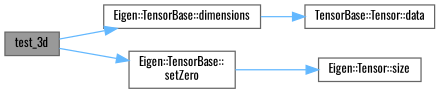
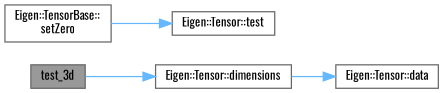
node "Eigen::TensorBase::dimensions": label "Eigen::TensorBase::dimensions" -> "Eigen::Tensor::dimensions"
node "TensorBase::Tensor::data": label "TensorBase::Tensor::data" -> "Eigen::Tensor::data"
edge "test_3d" -> "Eigen::TensorBase:: setZero": removed
node "Eigen::Tensor::size": label "Eigen::Tensor::size" -> "Eigen::Tensor::test"
